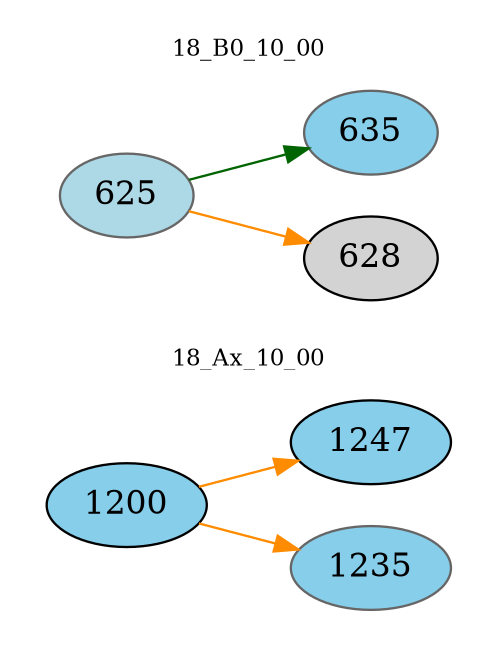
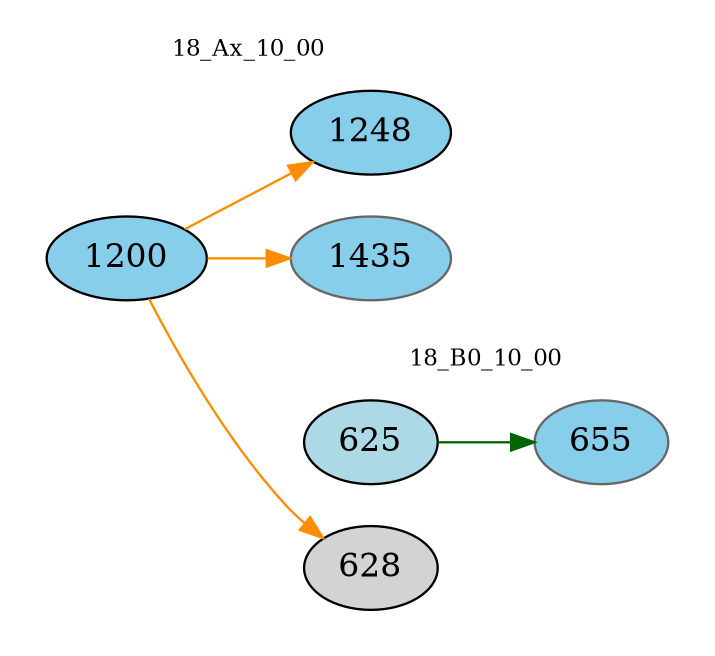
node "635": label "635" -> "655"
node "625": color gray40 -> black
edge "625" -> "628": now "1200" -> "628"
node "1247": label "1247" -> "1248"
node "1235": label "1235" -> "1435"
